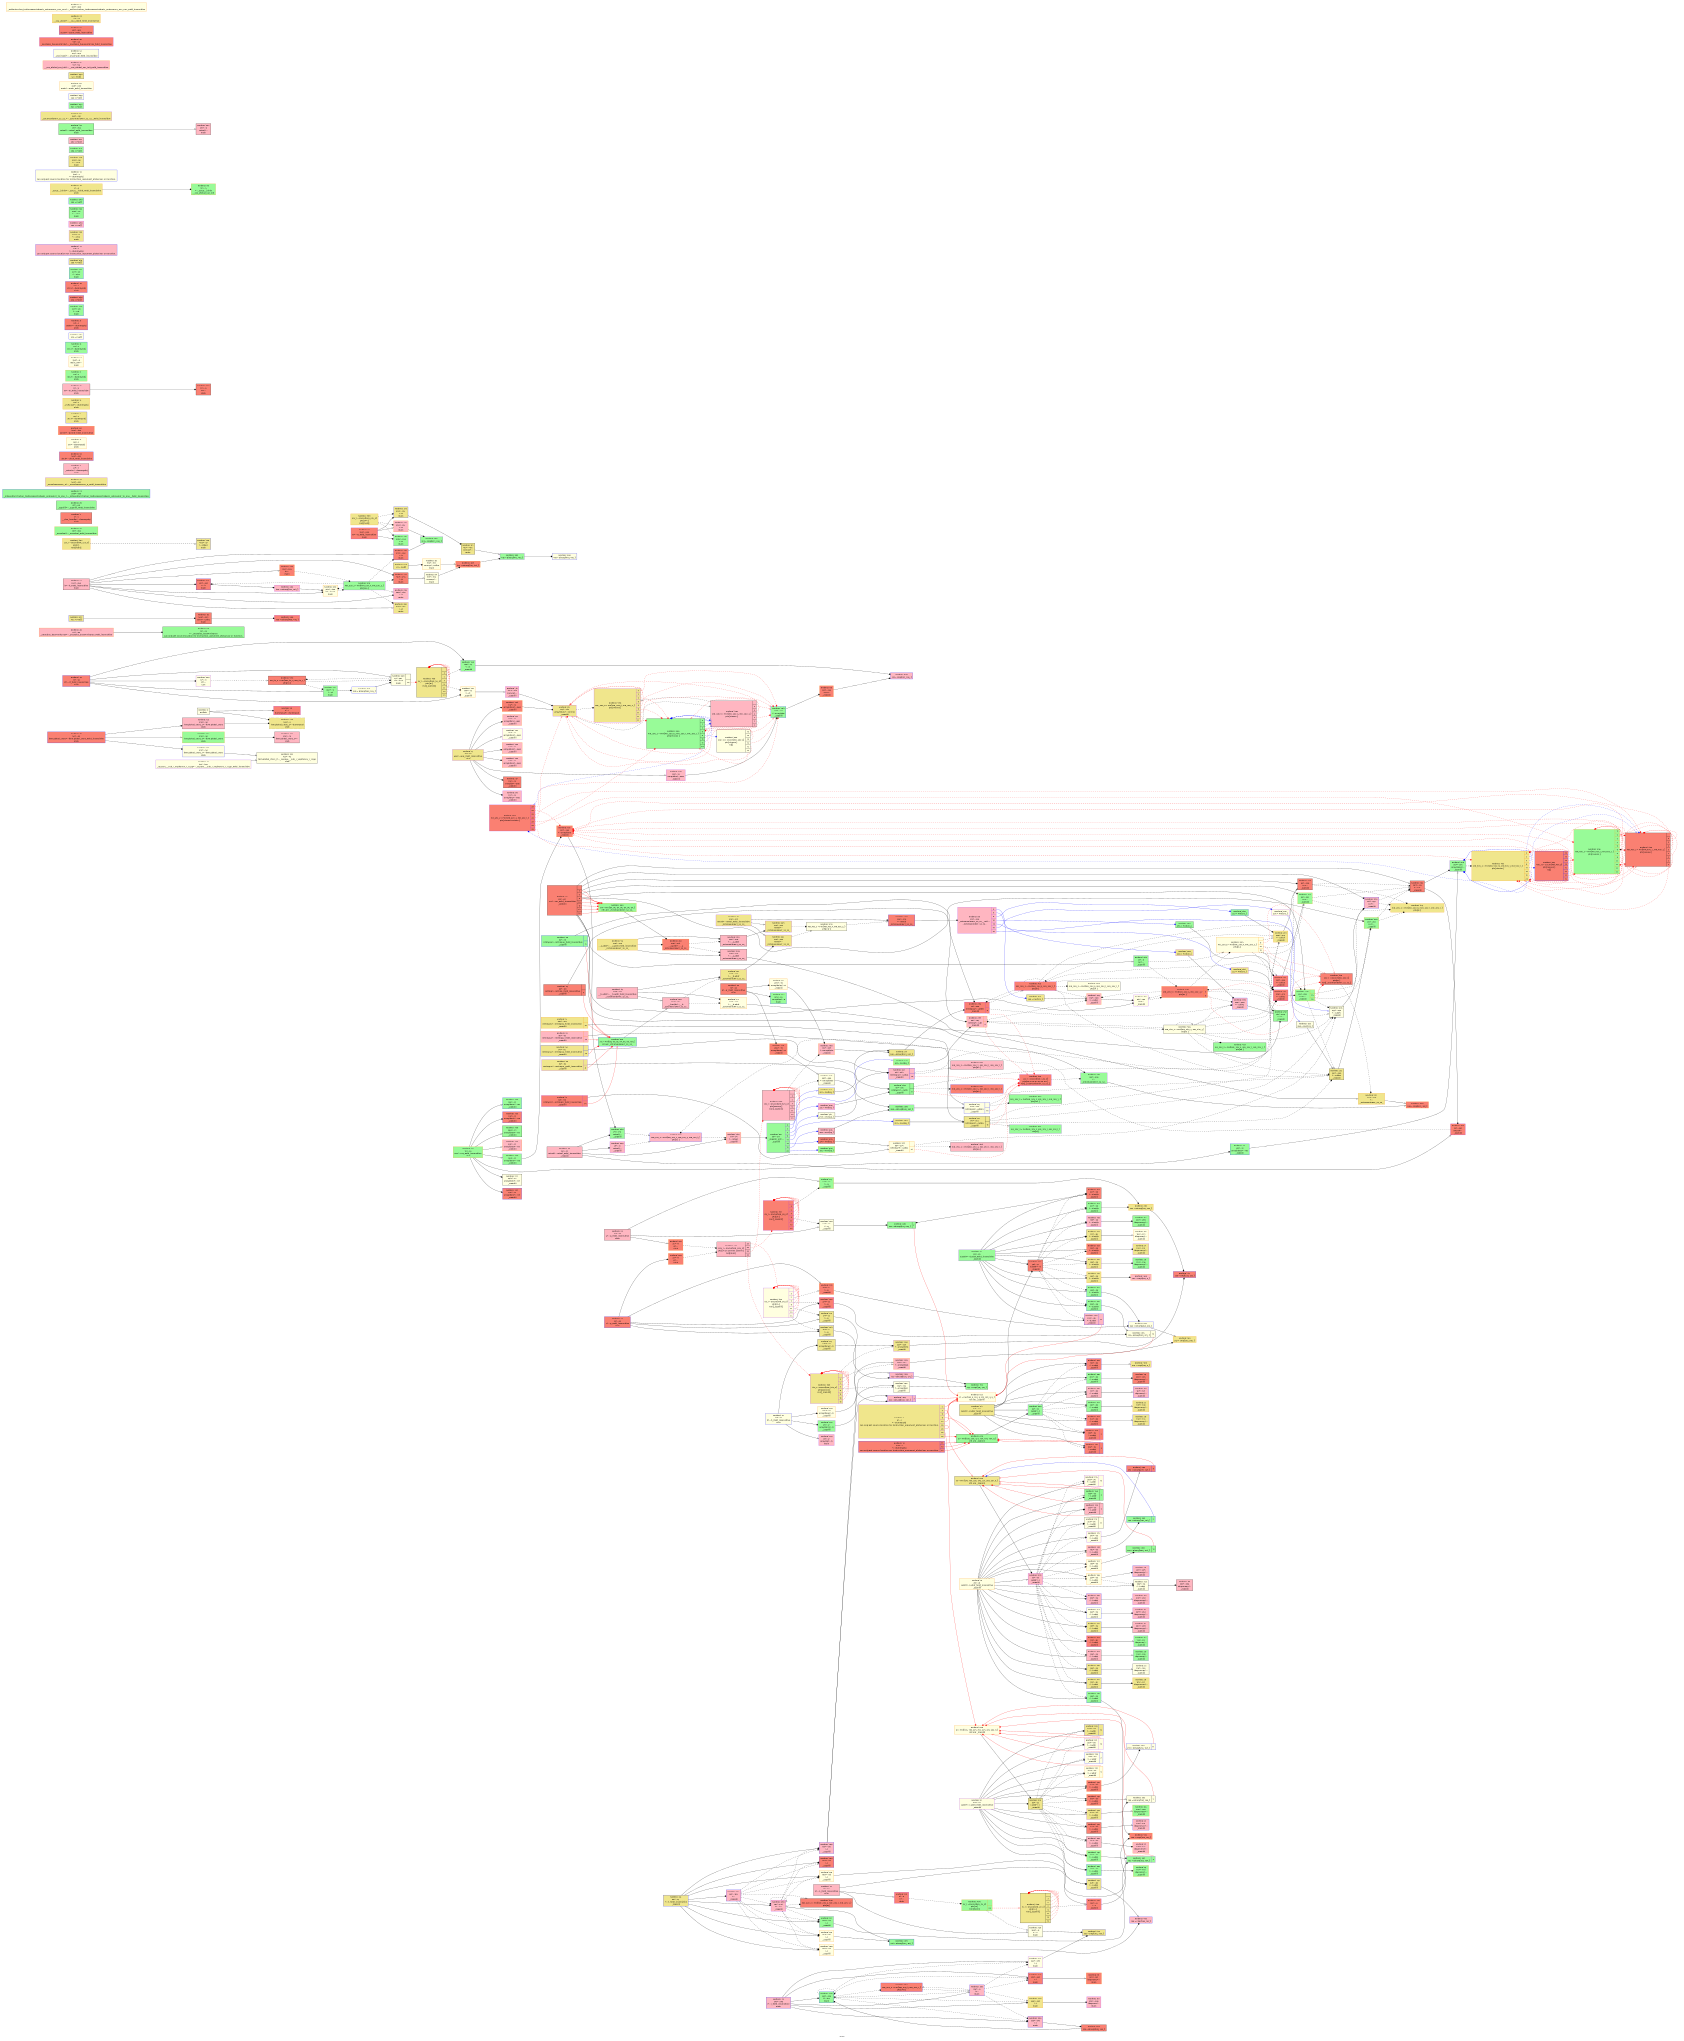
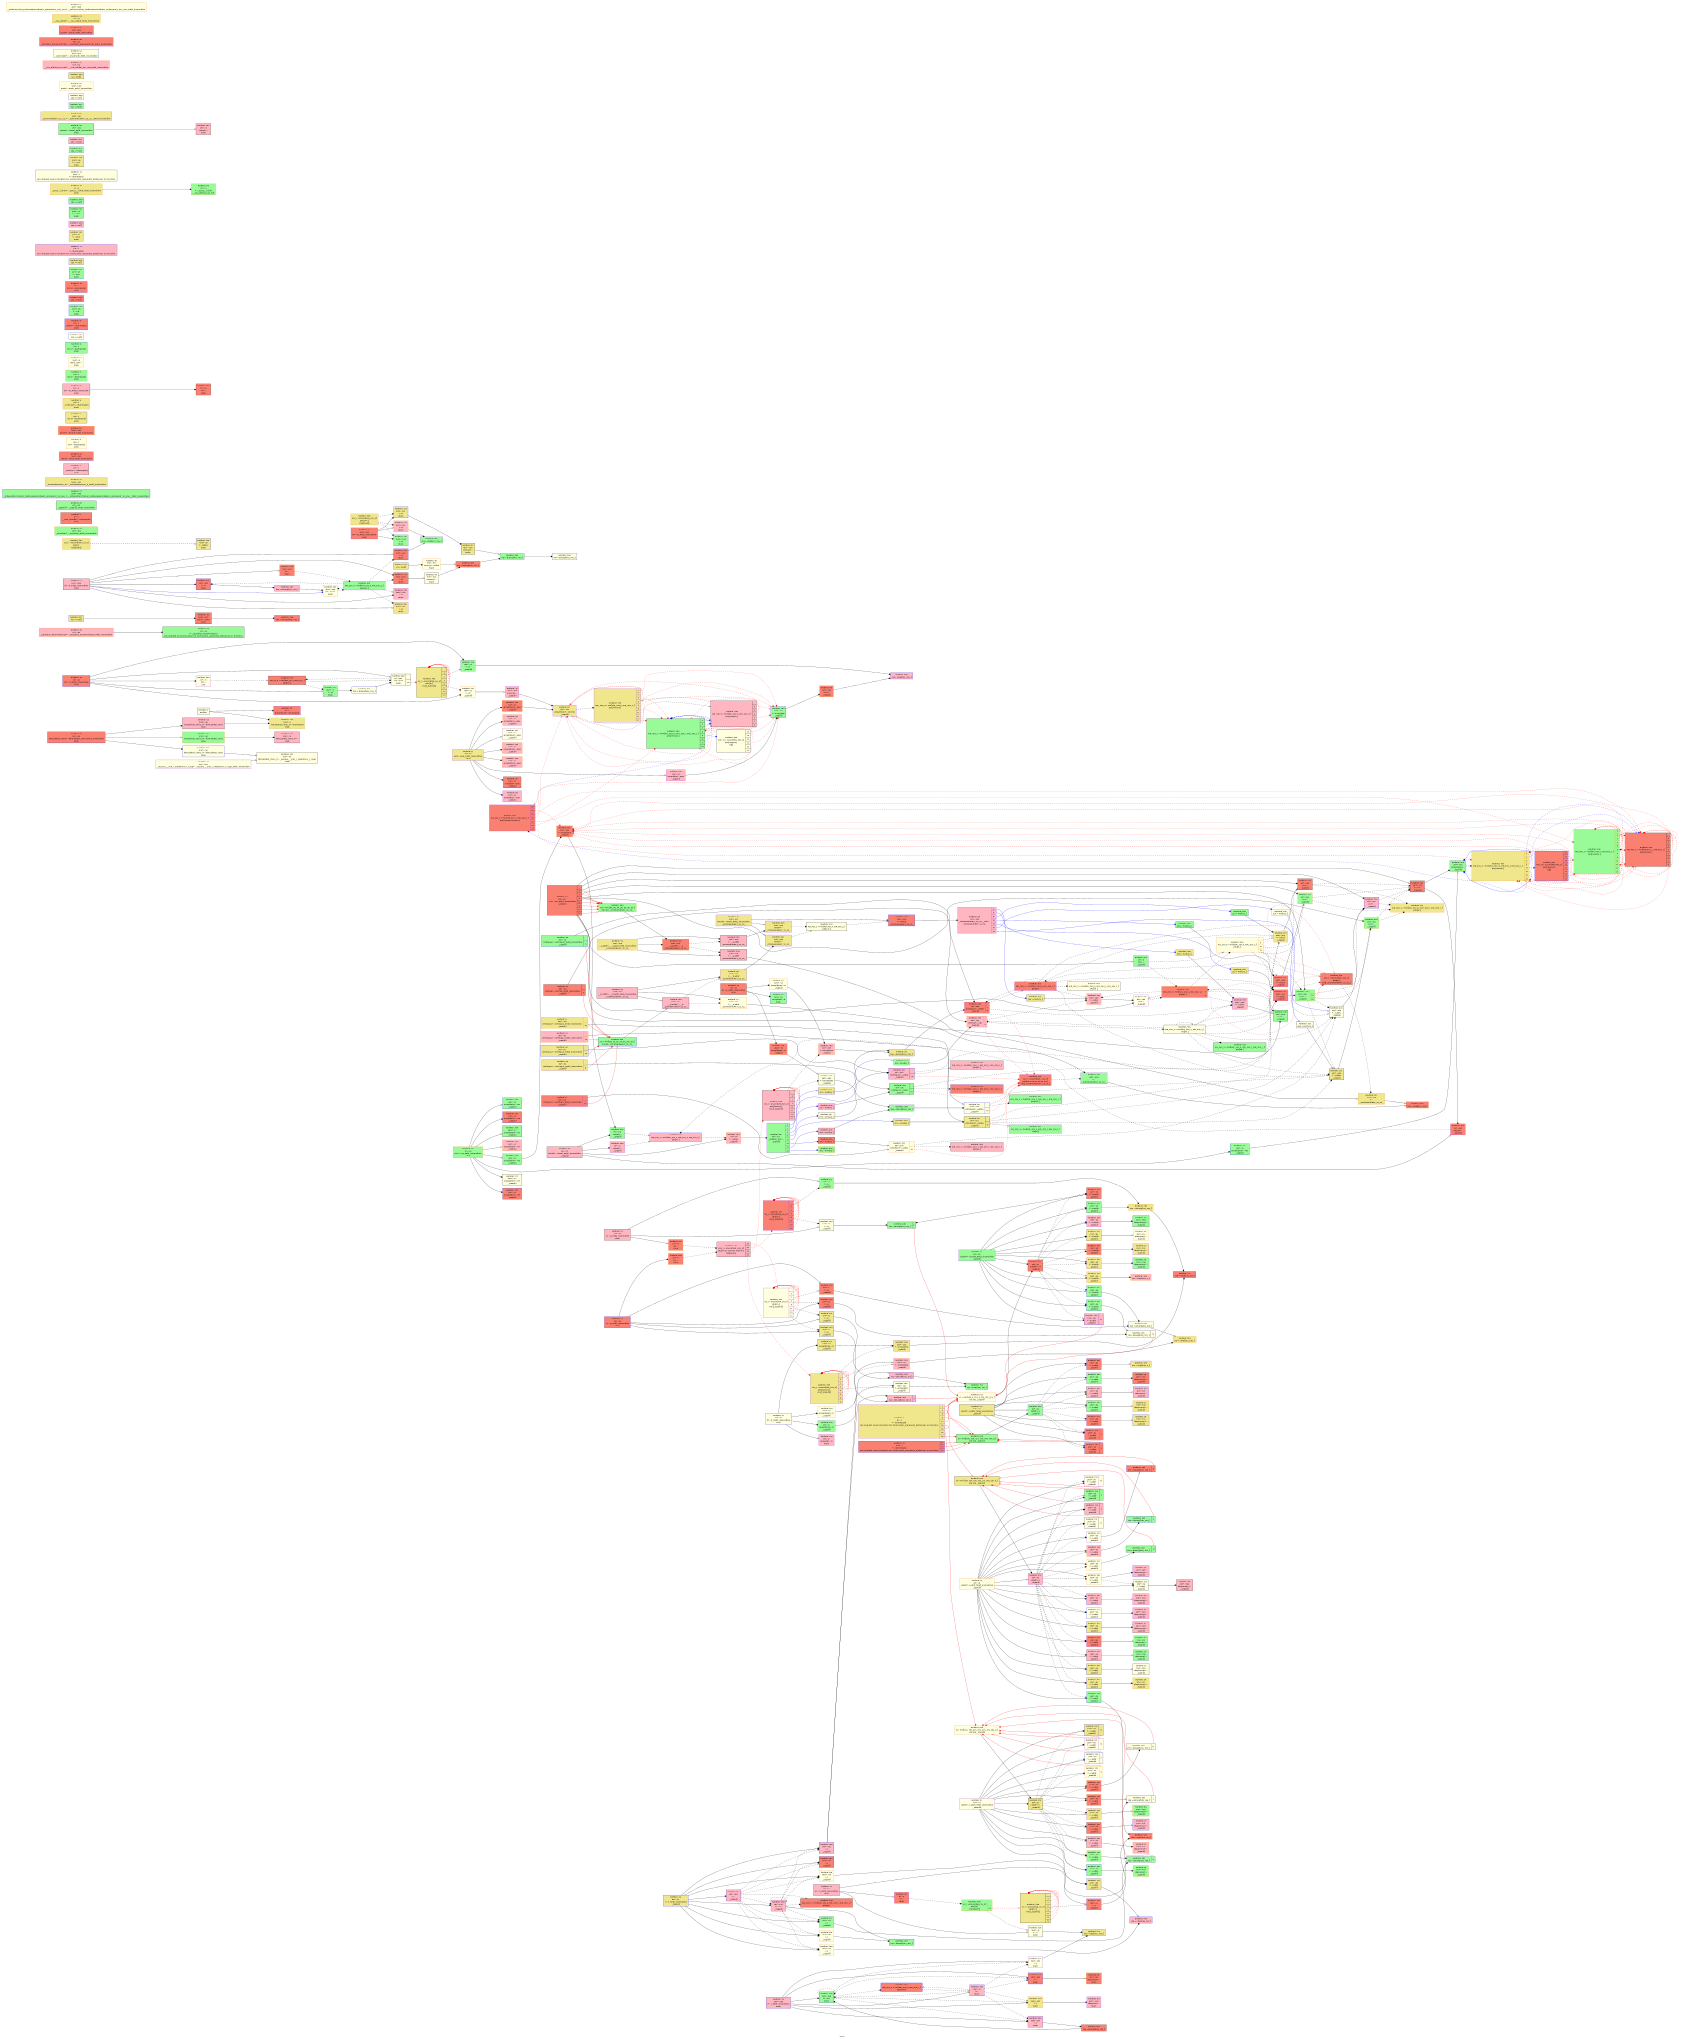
edge "NodeID: 51" -> "NodeID: 270": color black -> blue
edge "NodeID: 392" -> "NodeID: 656": color blue -> red
